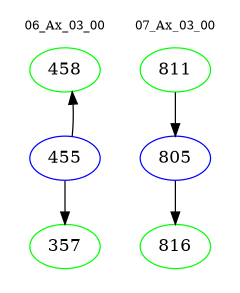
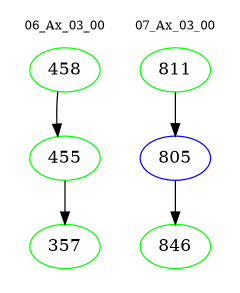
edge "455" -> "458": reversed
node "455": color blue -> green
node "816": label "816" -> "846"
